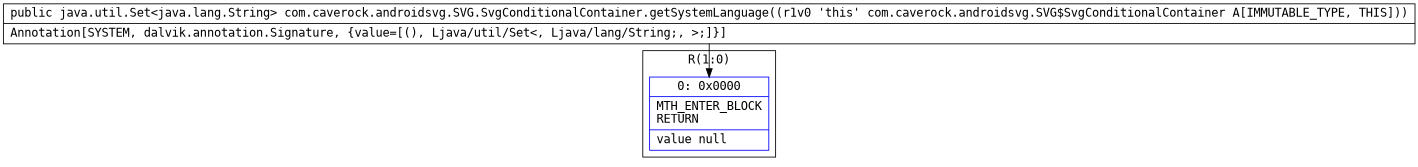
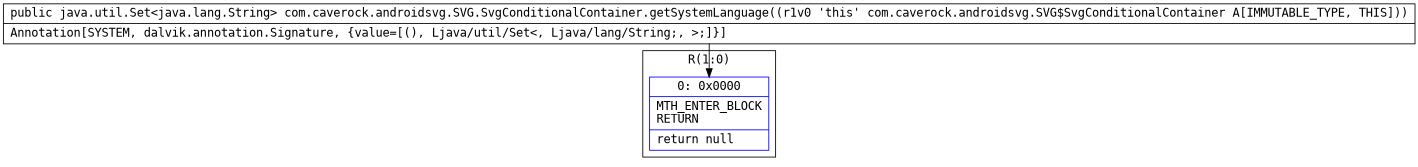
node "0: 0x0000": text "value null" -> "return null"
